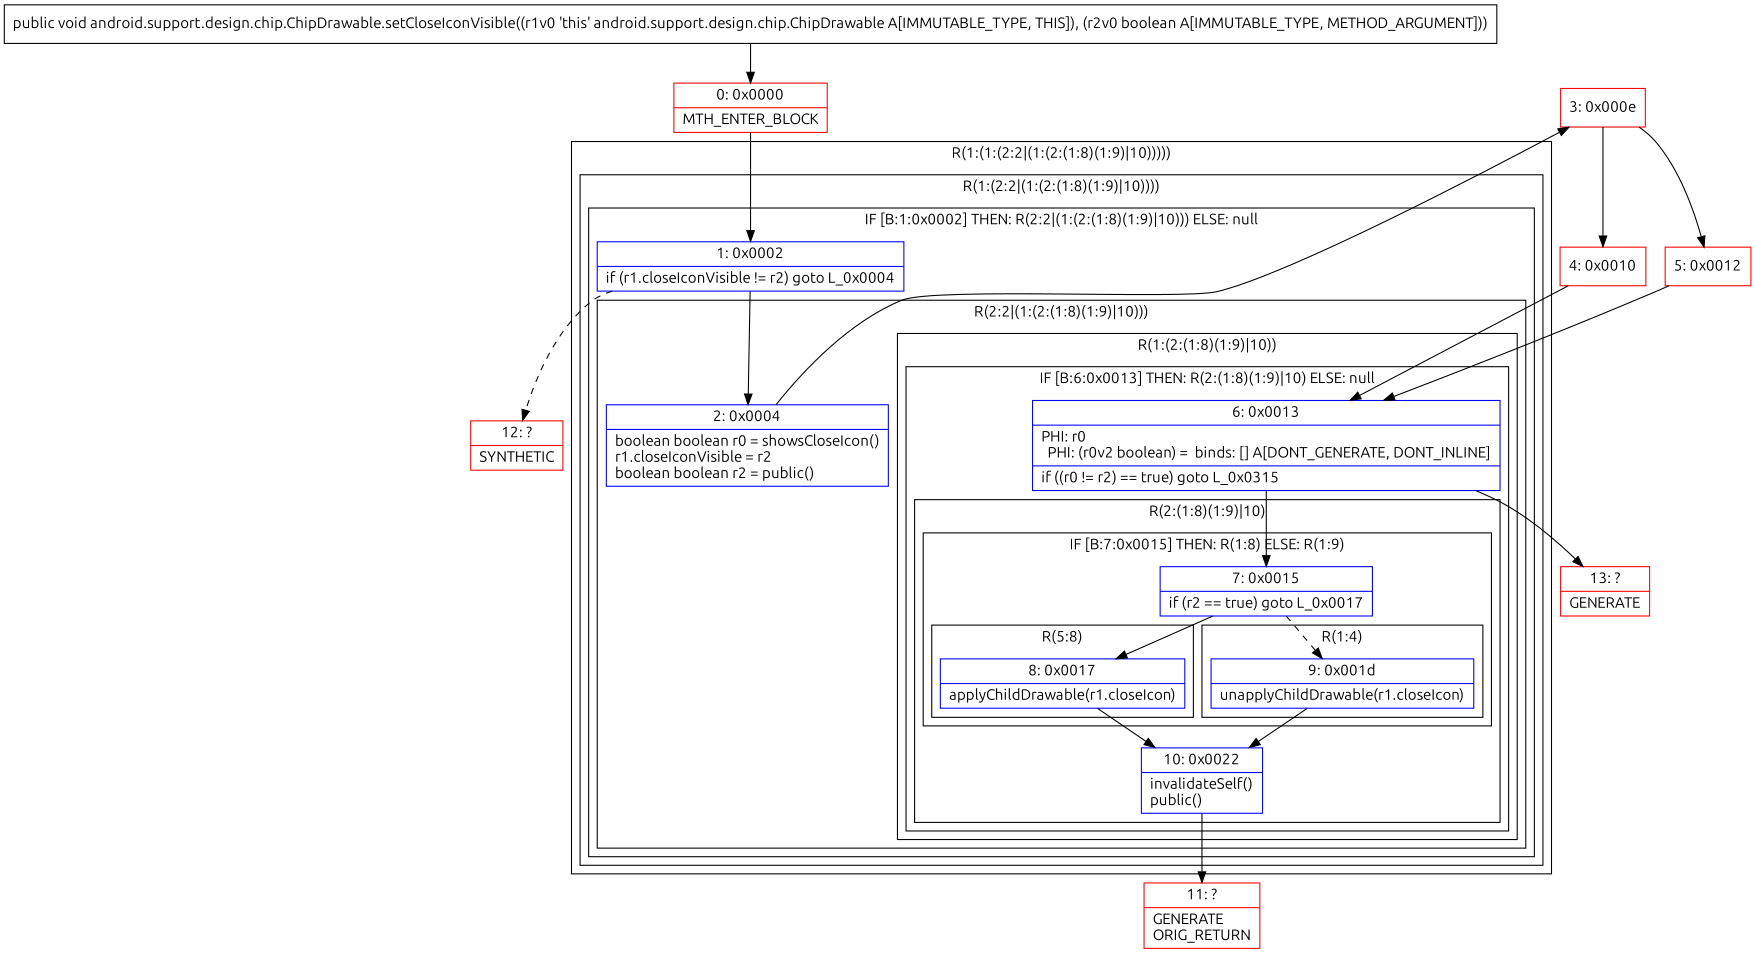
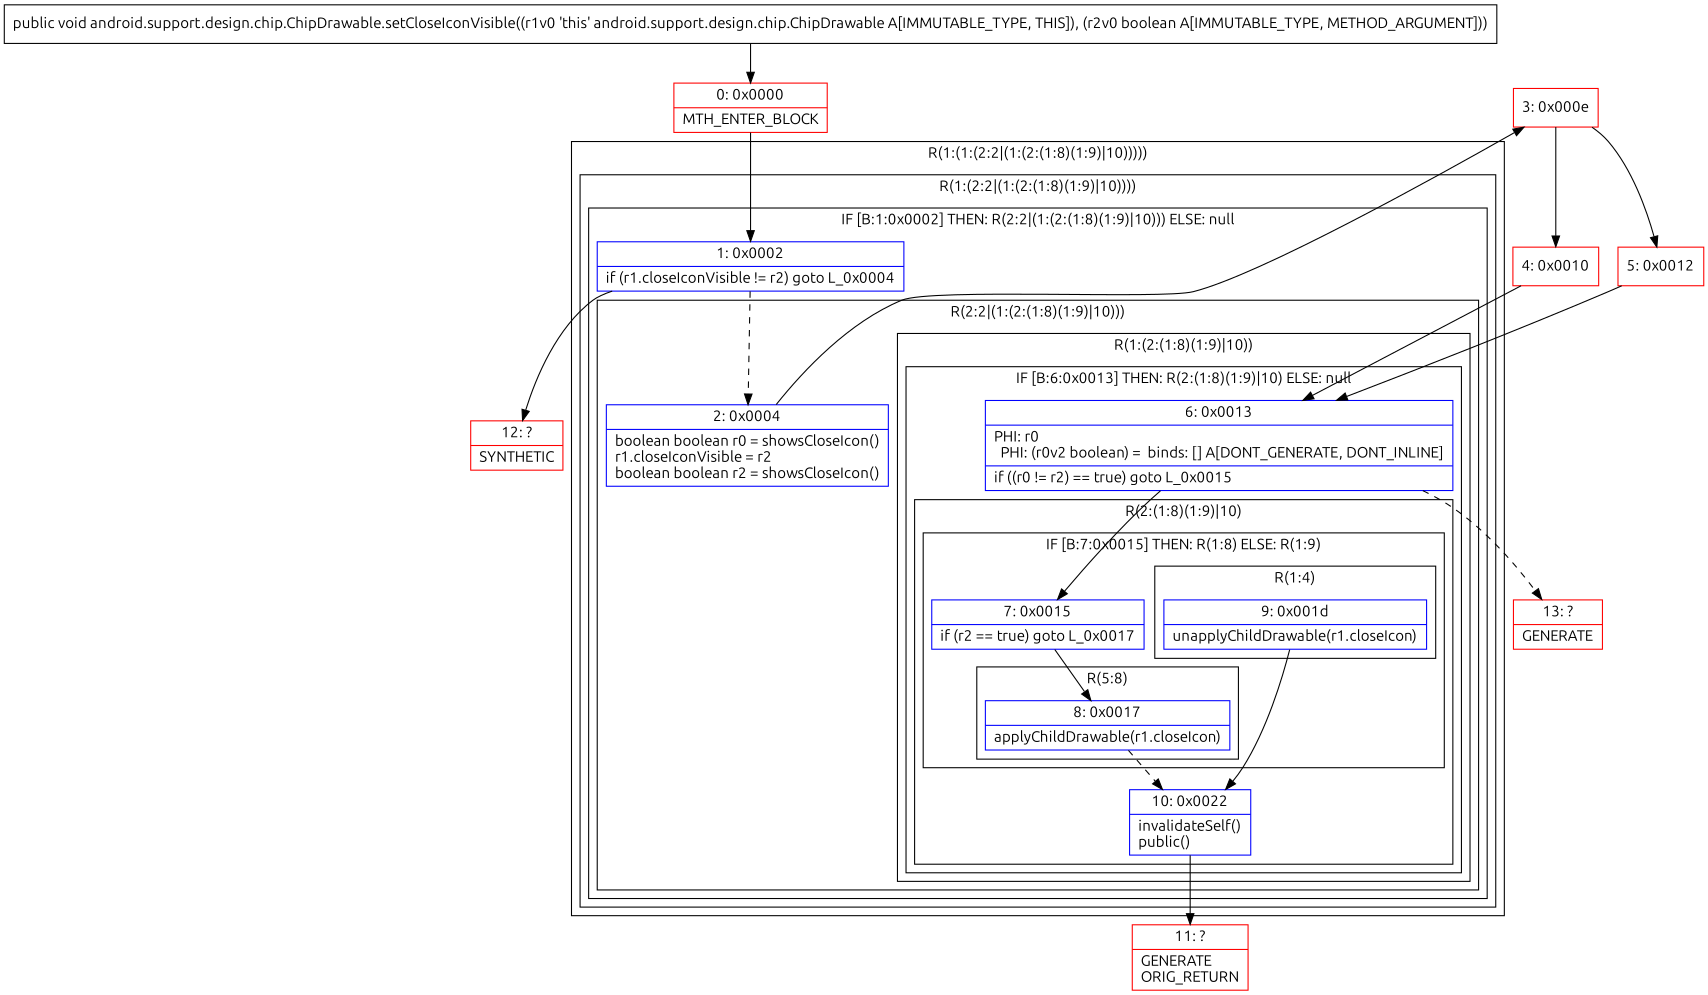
edge "1: 0x0002" -> "12: ?": style dashed -> solid
edge "1: 0x0002" -> "2: 0x0004": style solid -> dashed
node "2: 0x0004": text "boolean boolean r2 = public()" -> "boolean boolean r2 = showsCloseIcon()"
node "6: 0x0013": text "if ((r0 != r2) == true) goto L_0x0315" -> "if ((r0 != r2) == true) goto L_0x0015"
edge "6: 0x0013" -> "13: ?": style solid -> dashed
edge "7: 0x0015" -> "9: 0x001d": removed
edge "8: 0x0017" -> "10: 0x0022": style solid -> dashed
